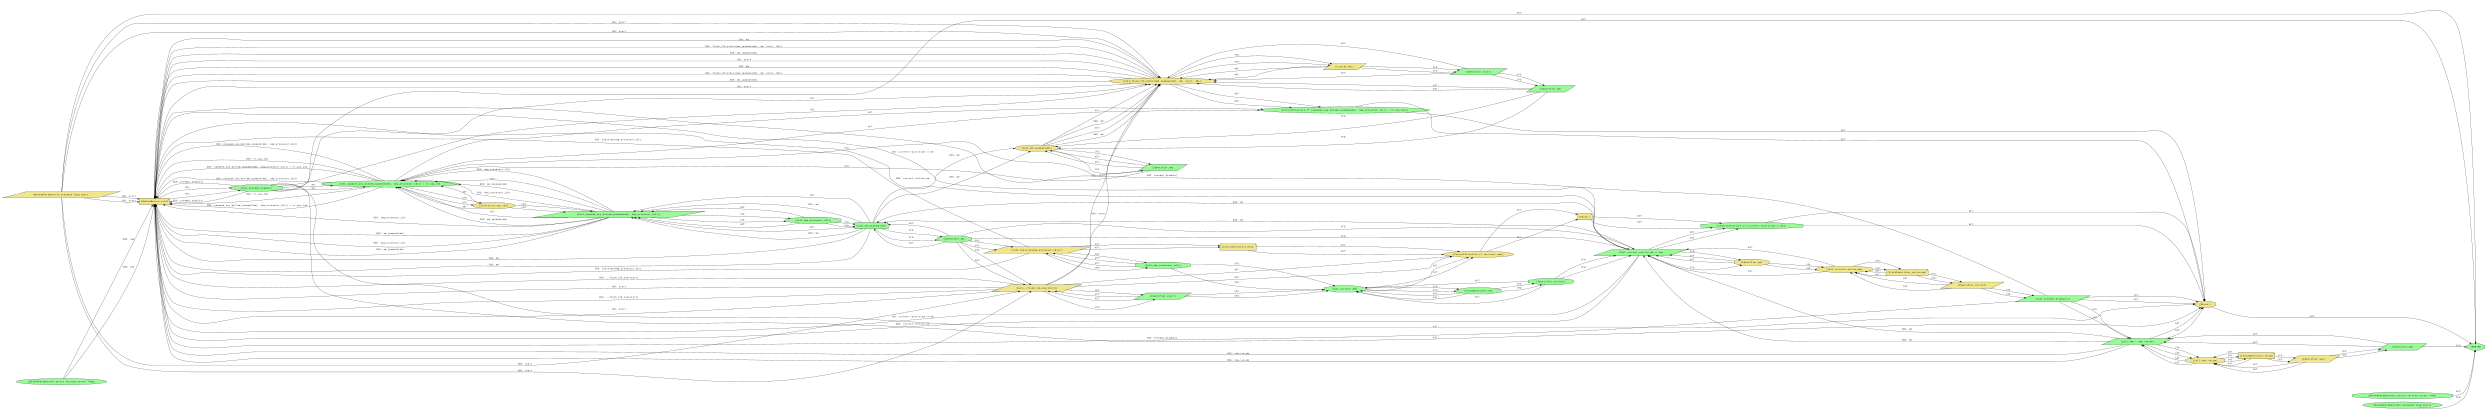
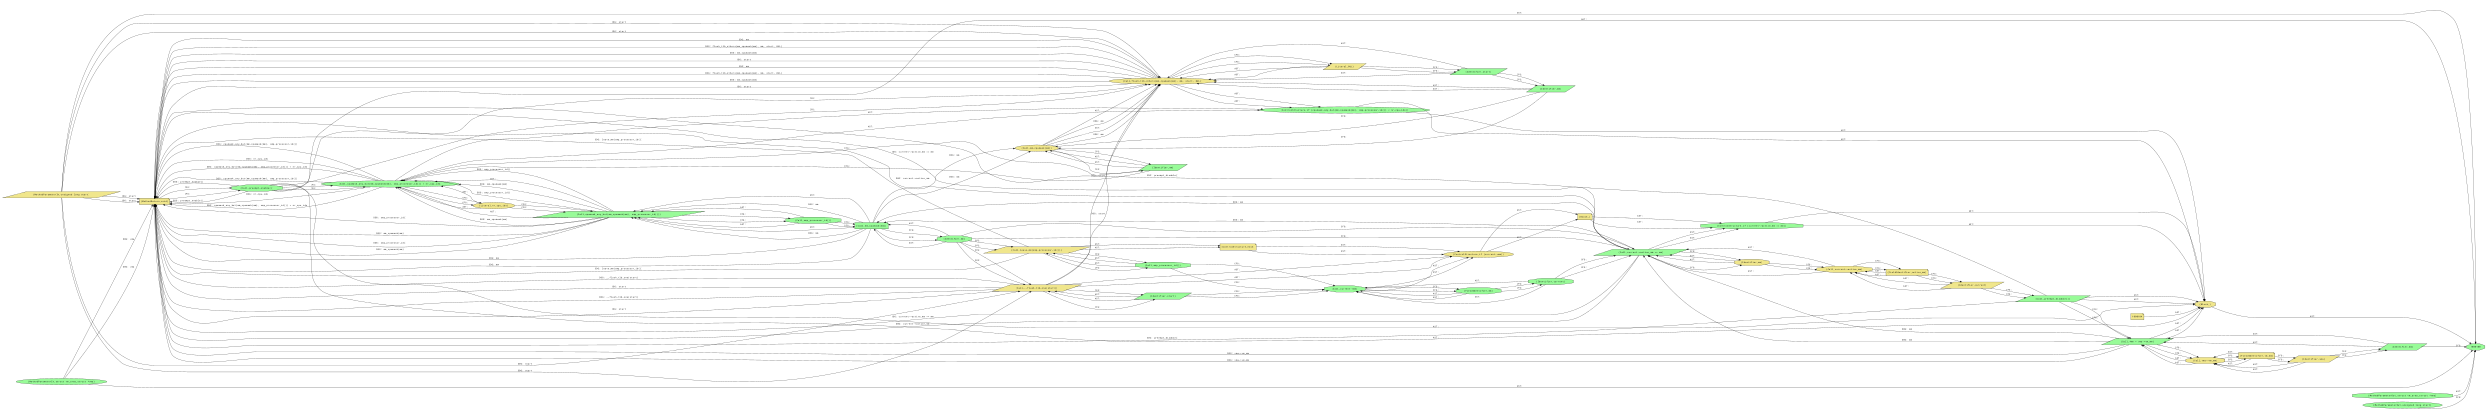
node "1000104": added
edge "(MethodParameterIn,struct vm_area_struct *vma)" -> "1000100": added, label "AST:"
